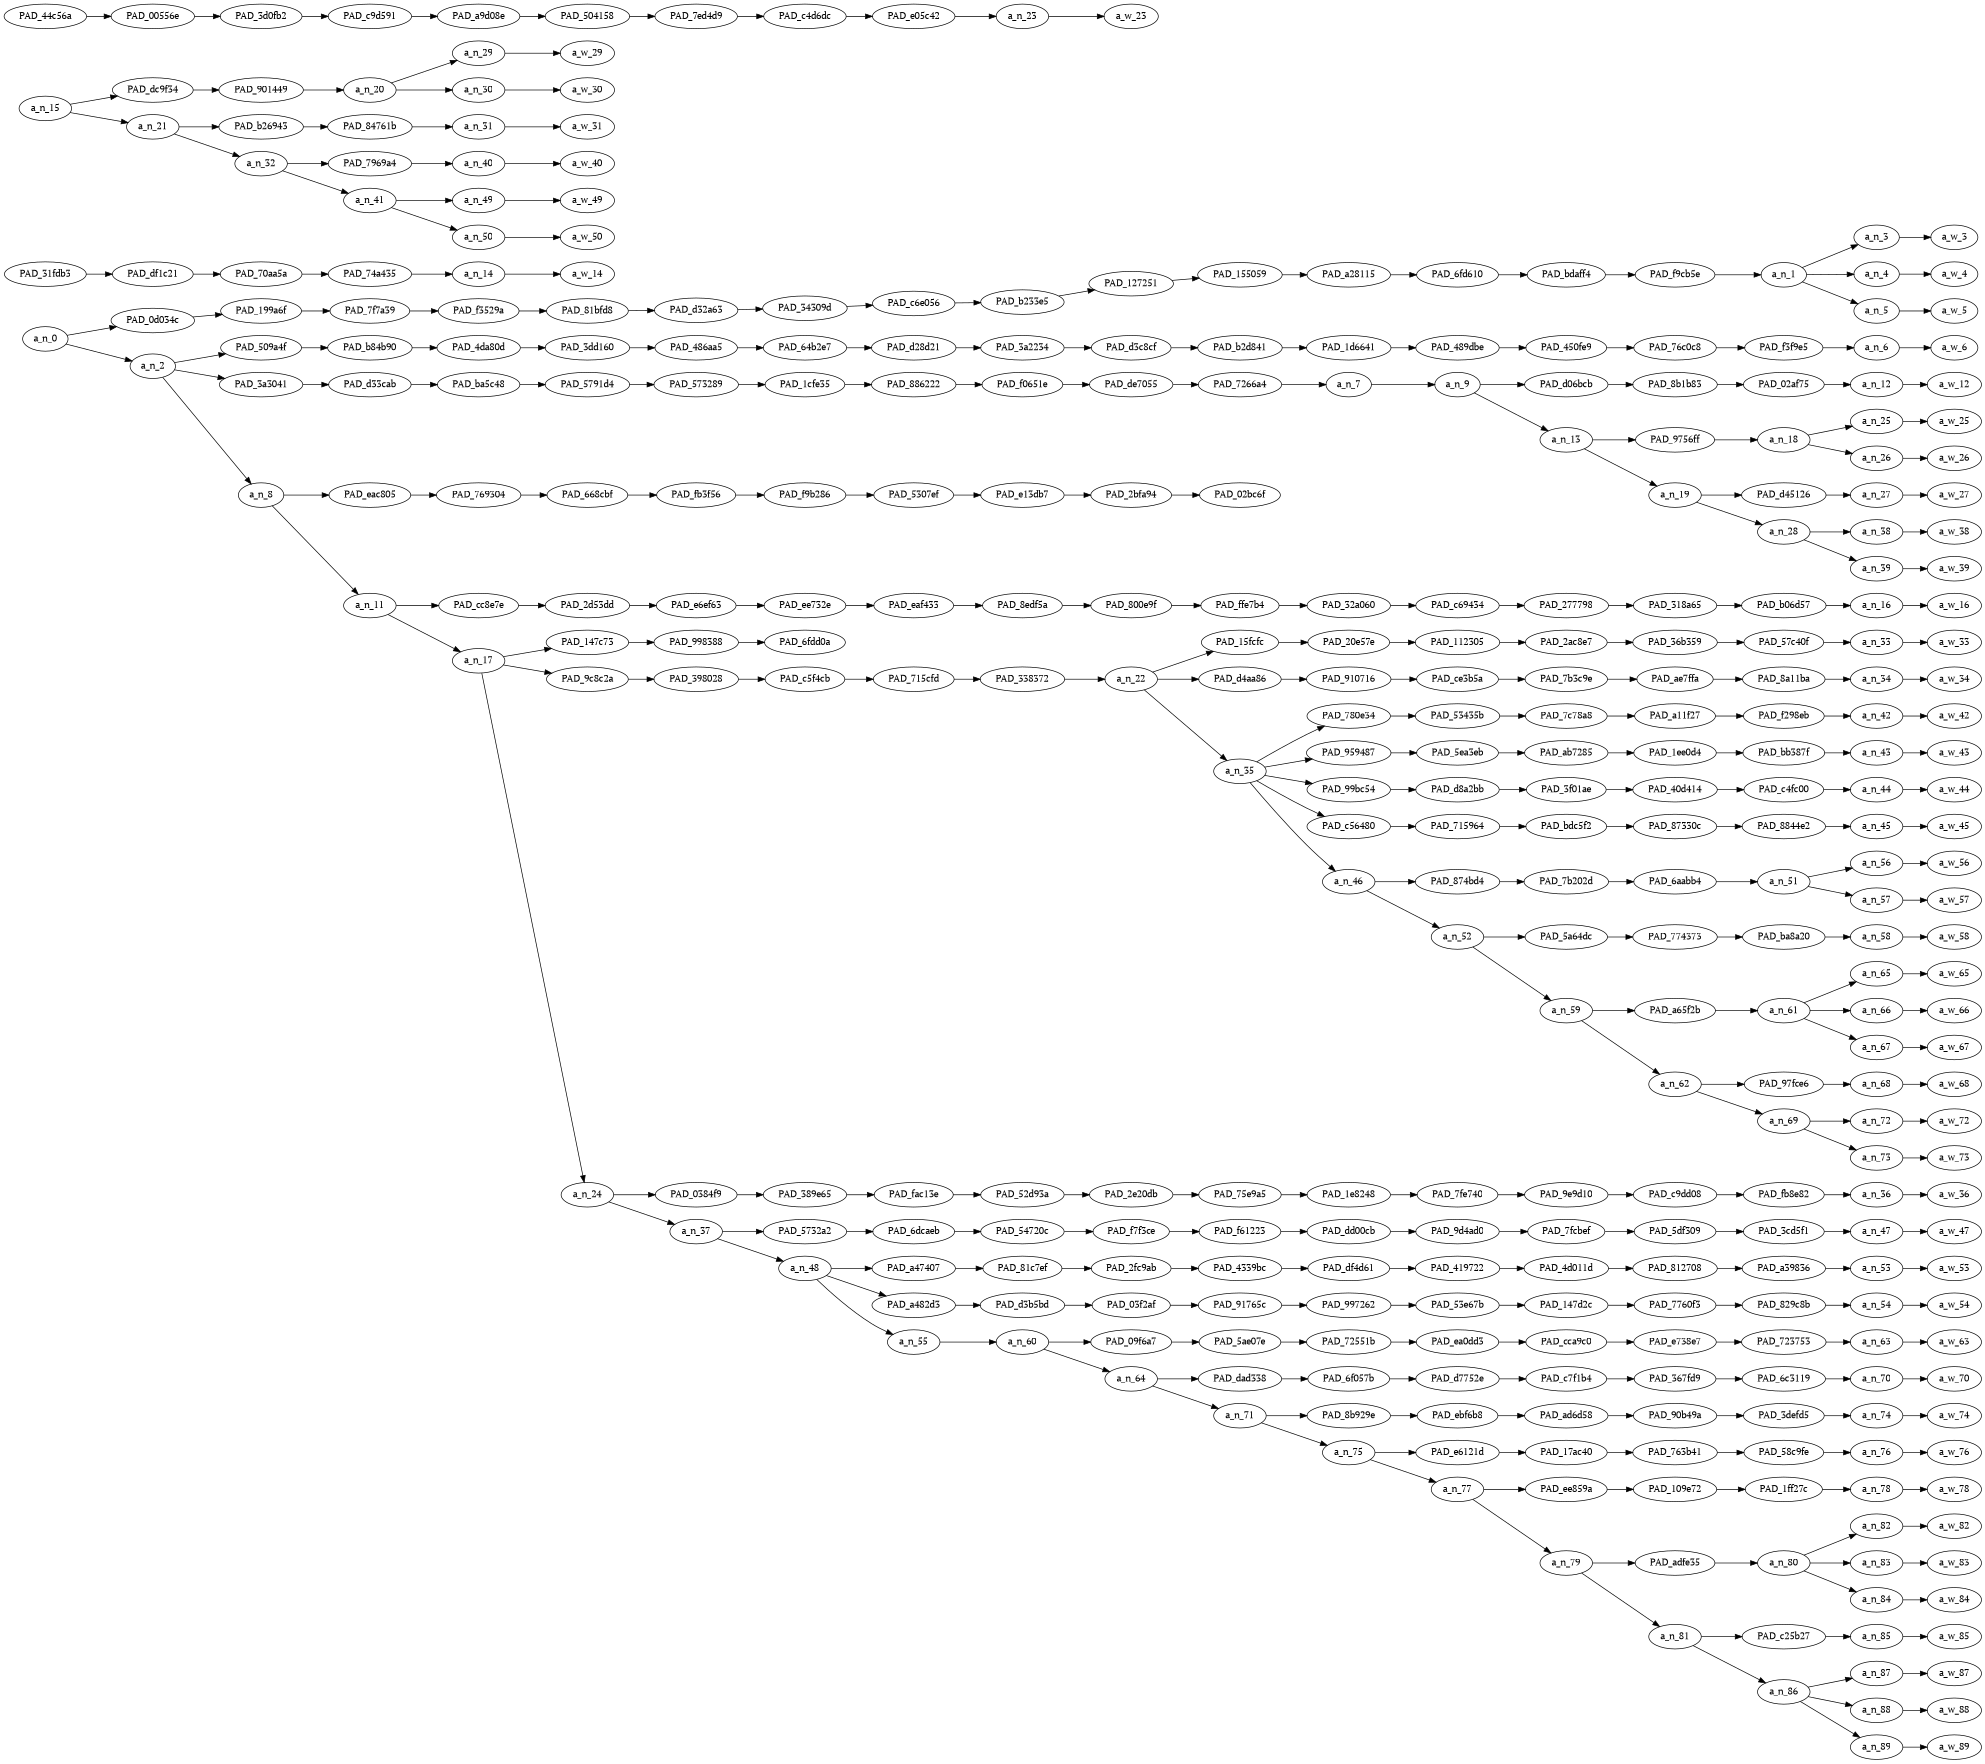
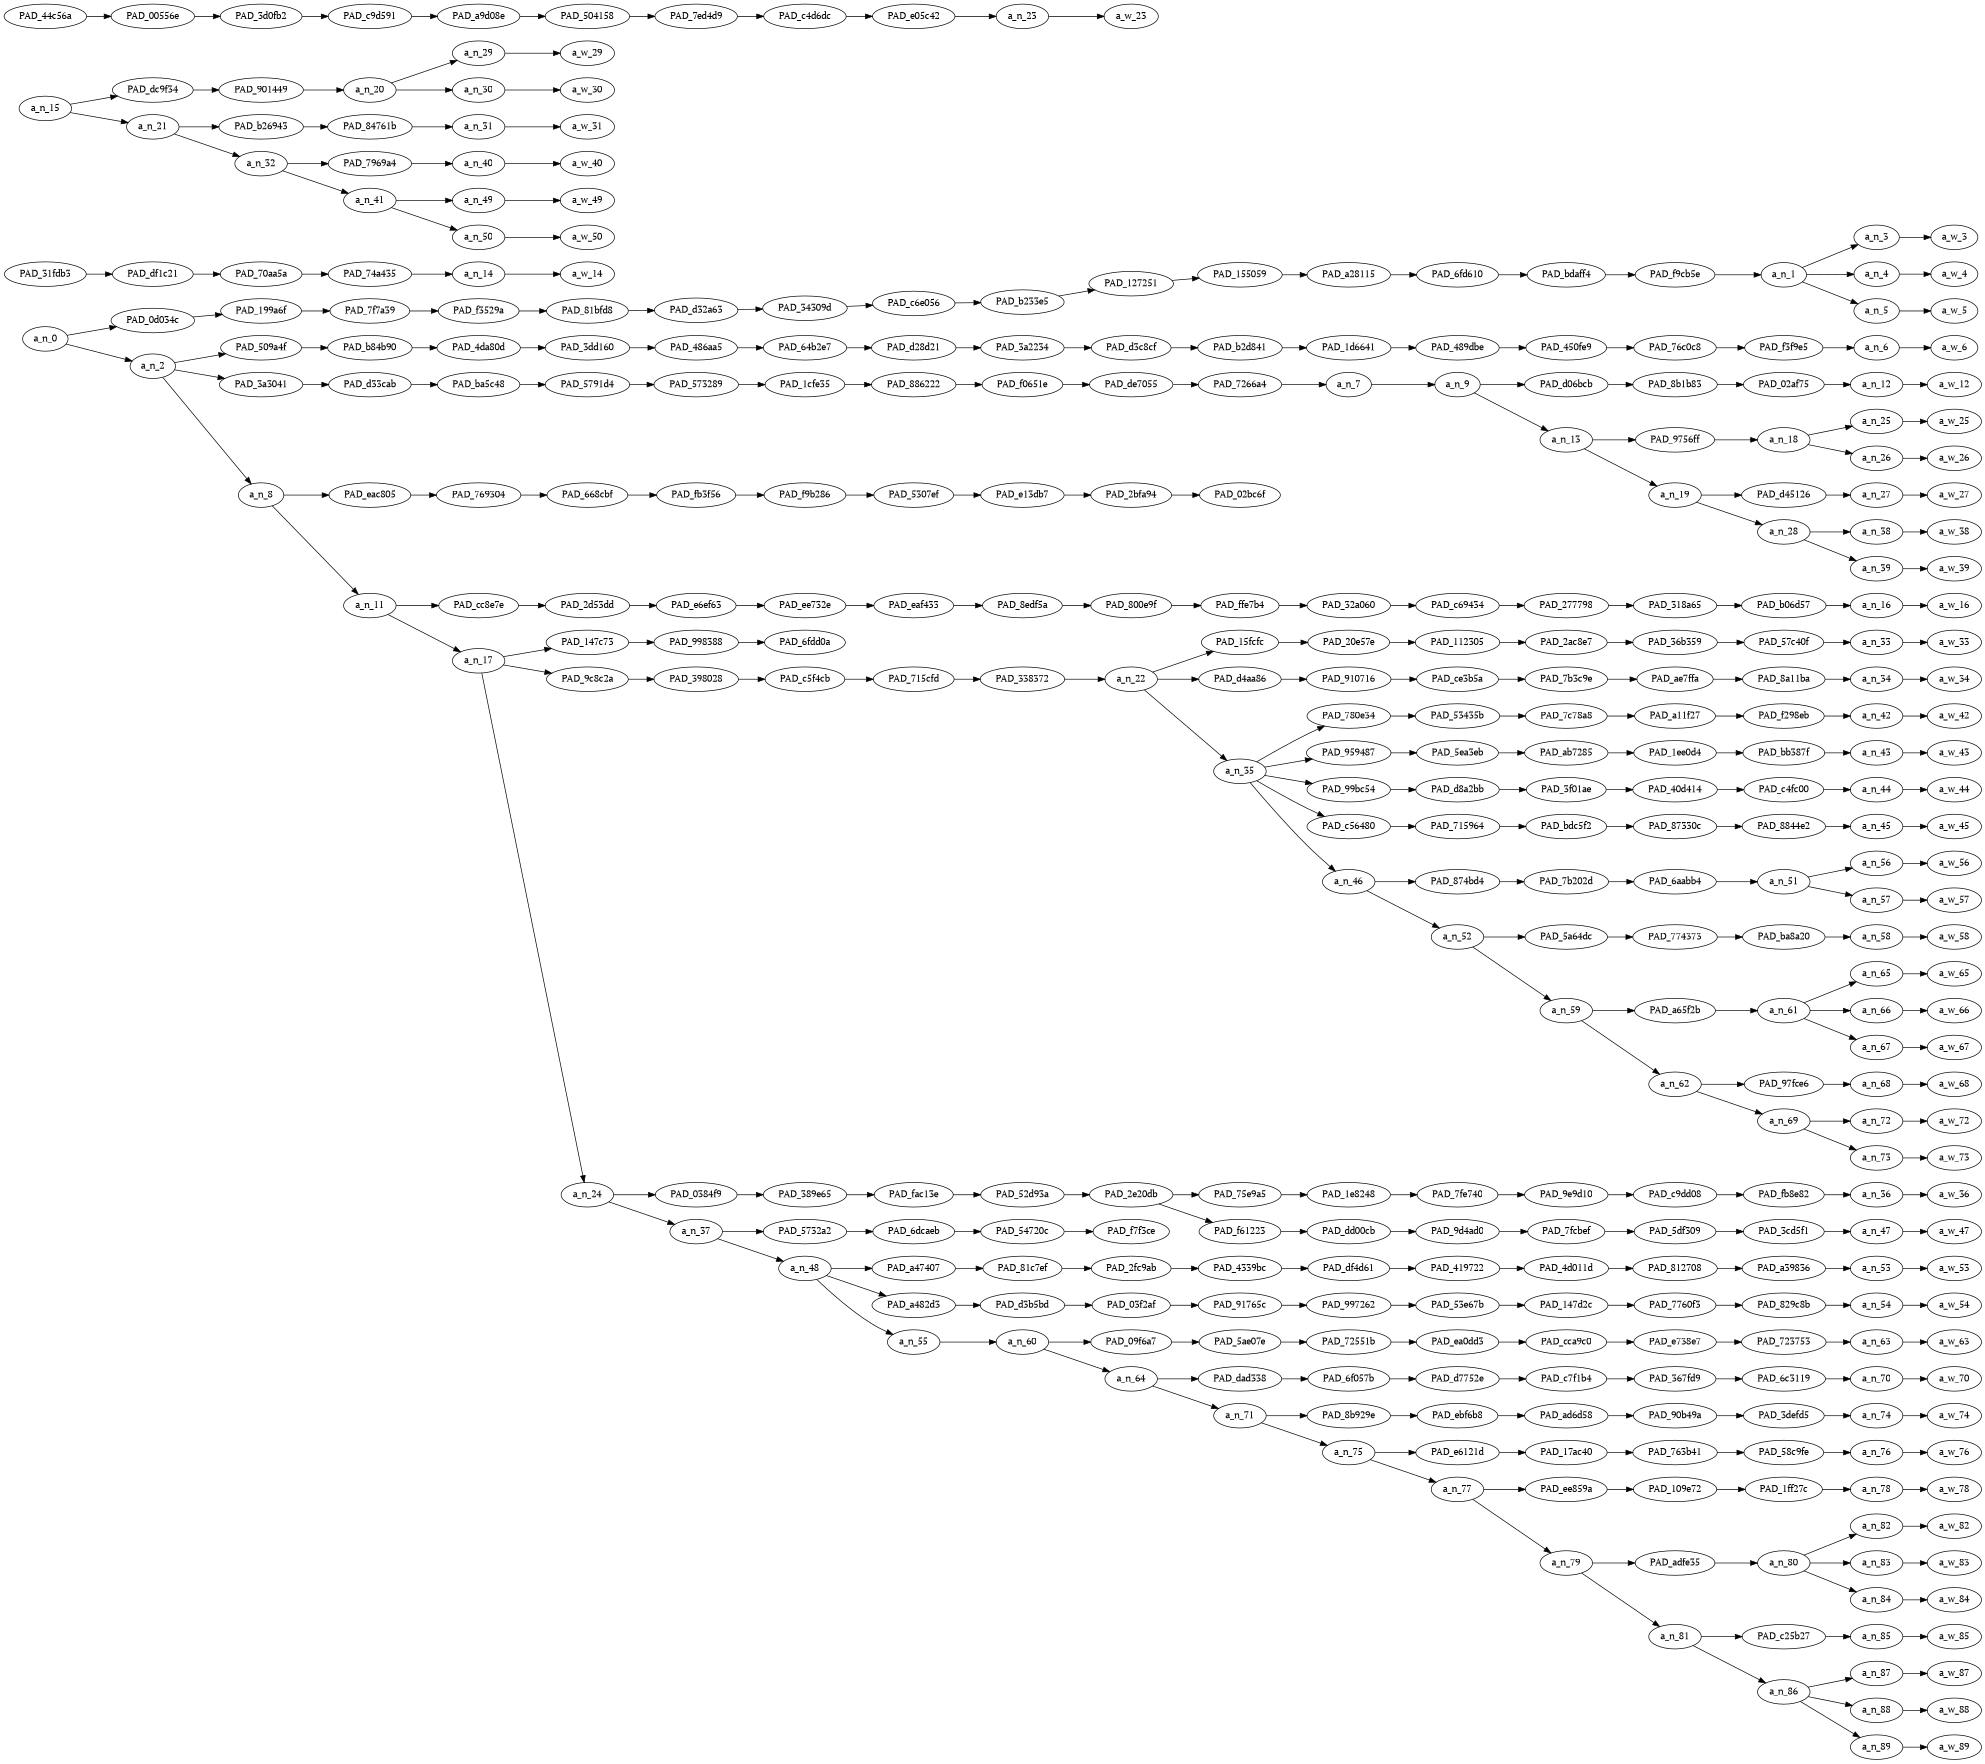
edge "PAD_f7f3ce" -> "PAD_f61223": now "PAD_2e20db" -> "PAD_f61223"
